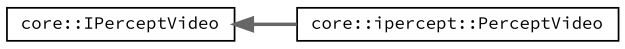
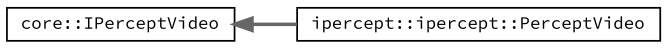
node "core::ipercept::PerceptVideo": label "core::ipercept::PerceptVideo" -> "ipercept::ipercept::PerceptVideo"
